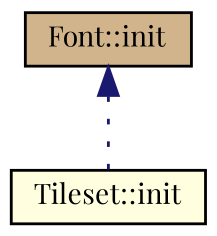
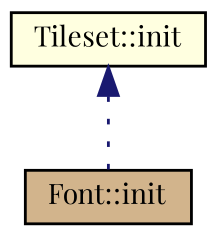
edge "Tileset::init" -> "Font::init": reversed
